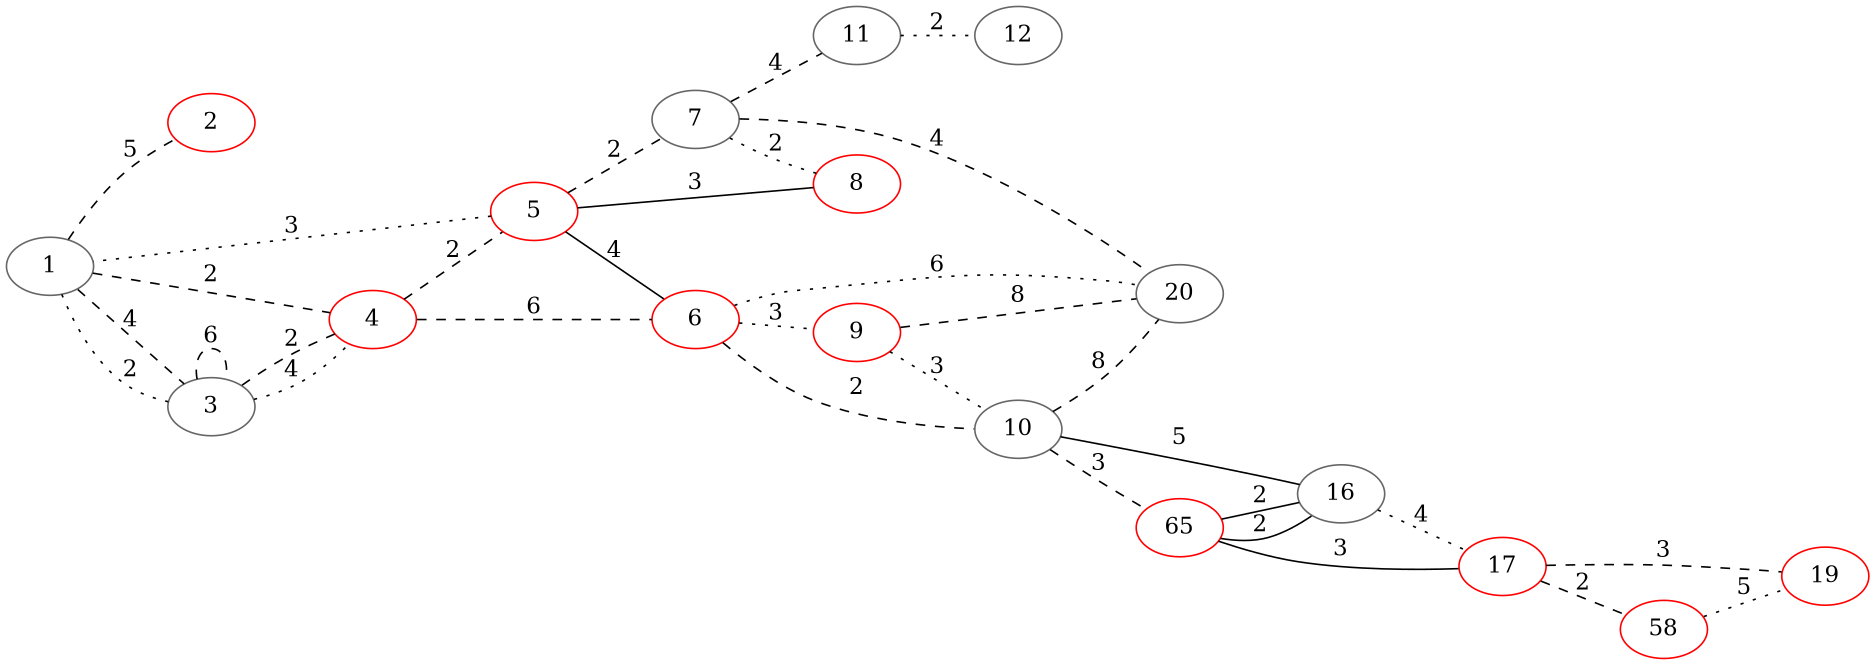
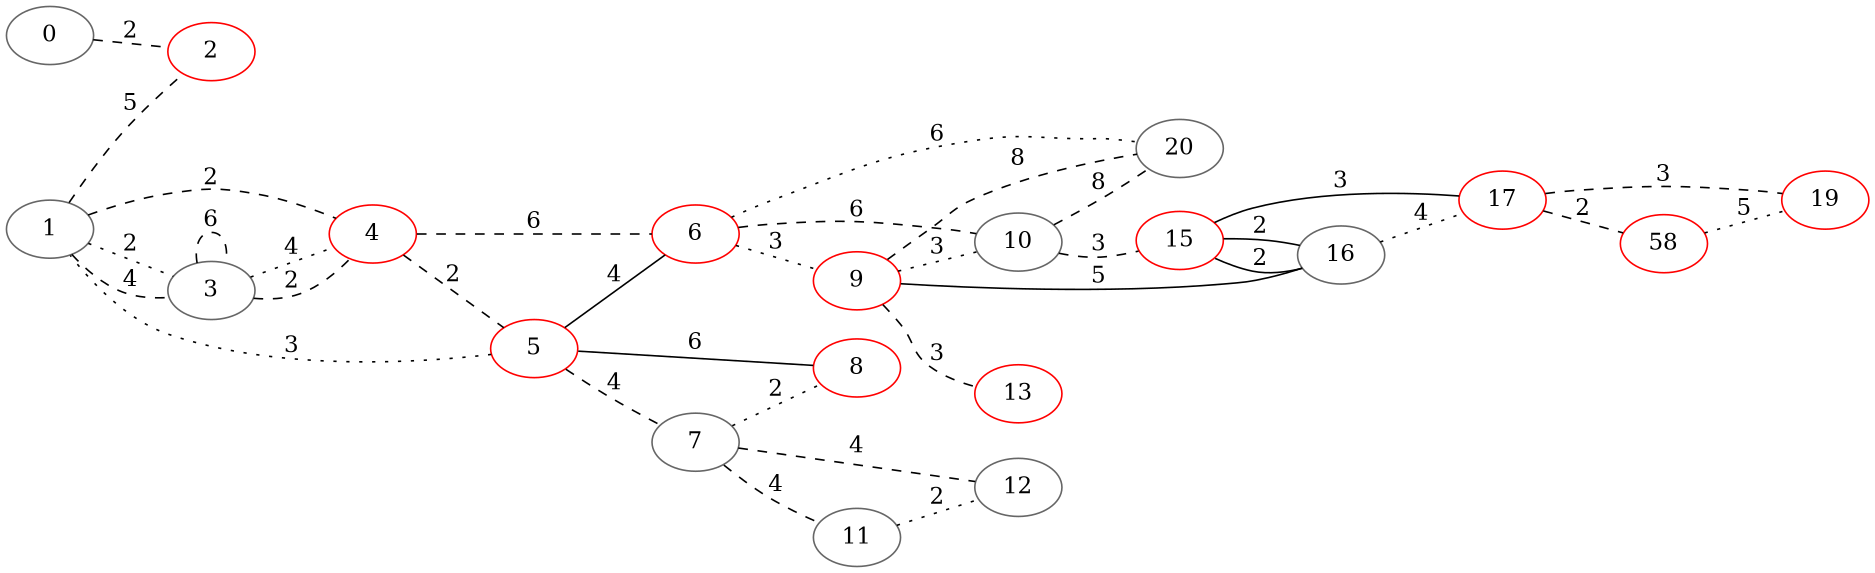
node "0": added
edge "7" -- "5": label "2" -> "4"
edge "7" -- "20": now "7" -- "12"
edge "8" -- "5": label "3" -> "6"
edge "6" -- "10": label "2" -> "6"
node "13": added
edge "10" -- "16": now "9" -- "16"
node "65": label "65" -> "15"
